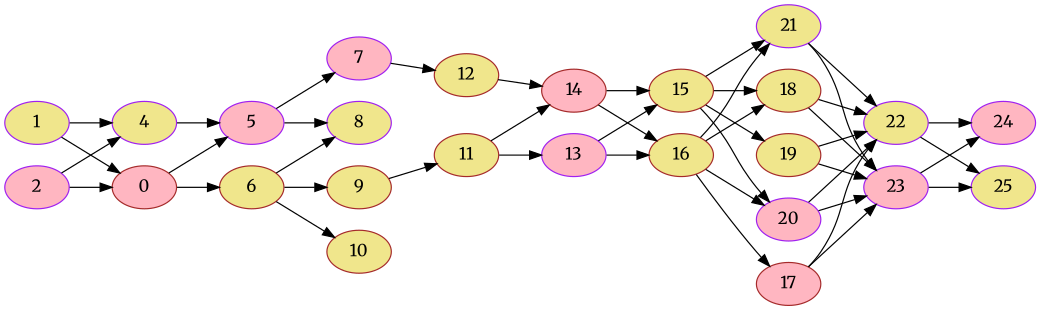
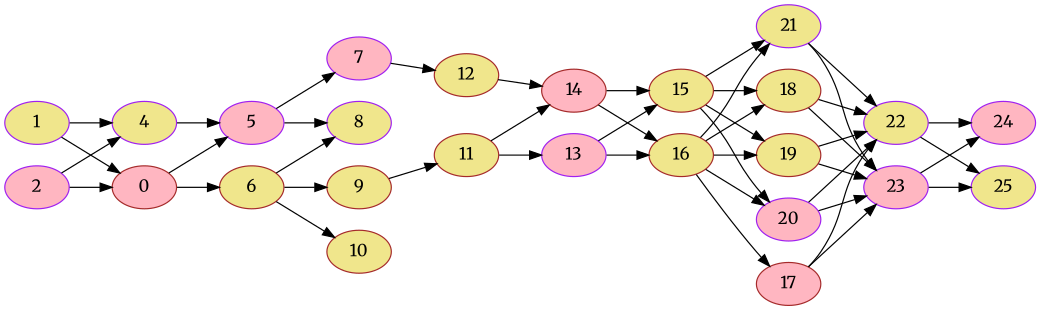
edge "16" -> "19": added
